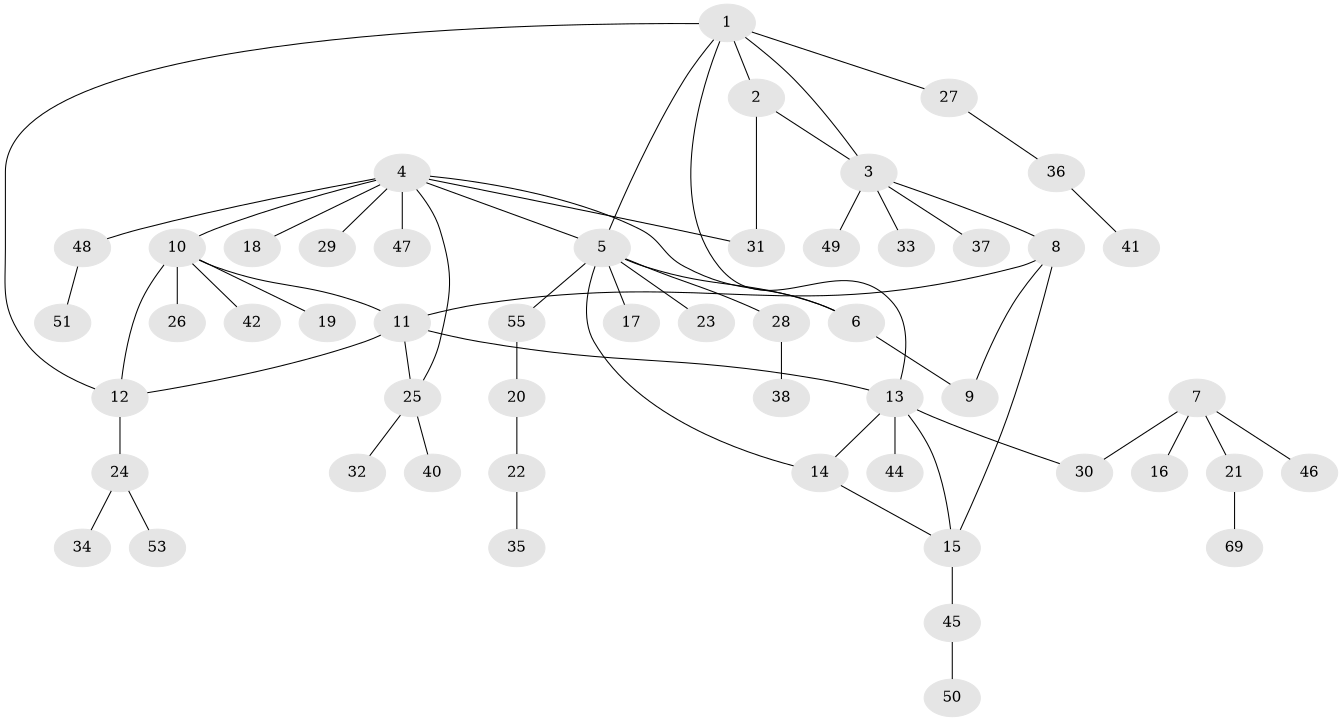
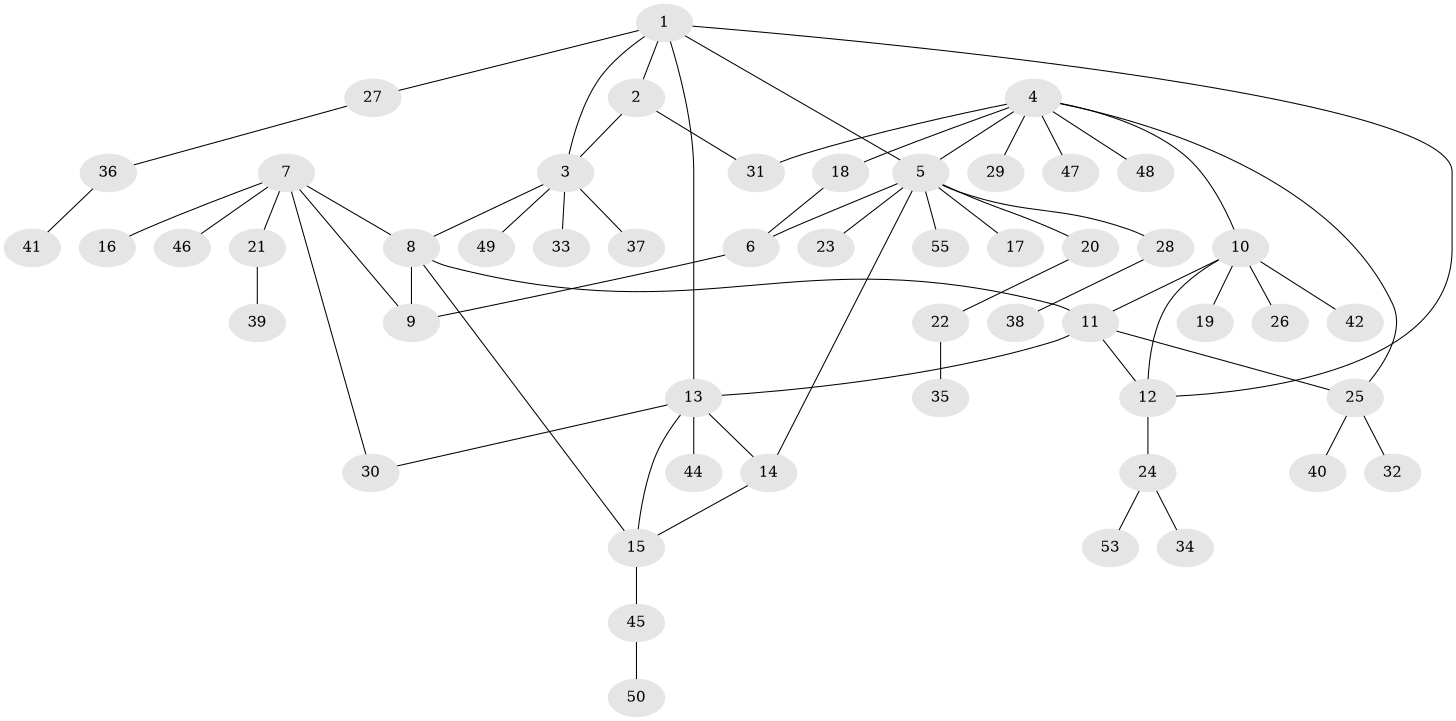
edge "7" -- "8": added
edge "4" -- "6": now "18" -- "6"
edge "7" -- "9": added
node "51": removed
edge "55" -- "20": now "5" -- "20"
node "69": label "69" -> "39"
